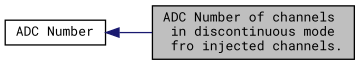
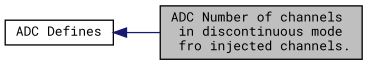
node "ADC Number": label "ADC Number" -> "ADC Defines"
